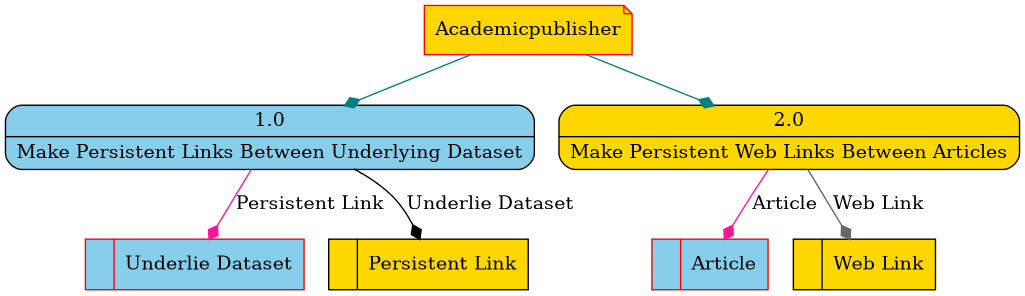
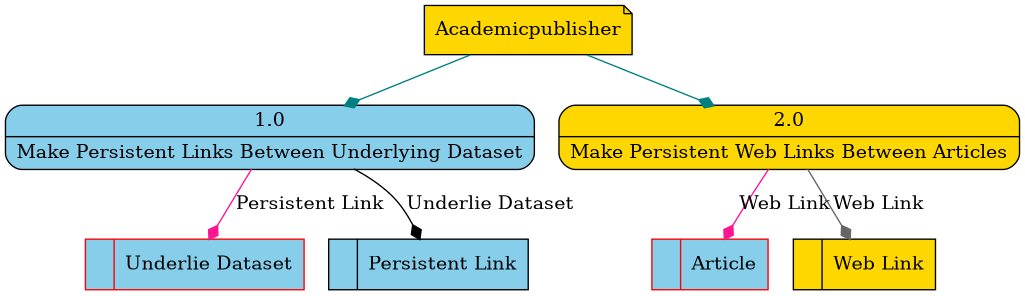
node "Academicpublisher": color red -> black
edge "2.0" -> "Article": label "Article" -> "Web Link"
node "Persistent Link": fillcolor gold -> skyblue
